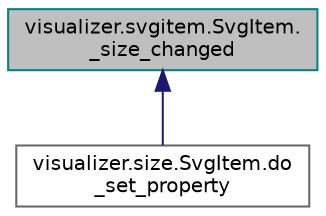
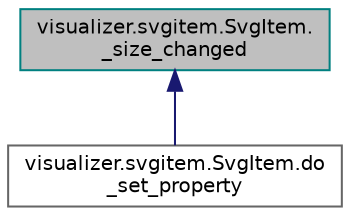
node "visualizer.size.SvgItem.do _set_property": label "visualizer.size.SvgItem.do _set_property" -> "visualizer.svgitem.SvgItem.do _set_property"
